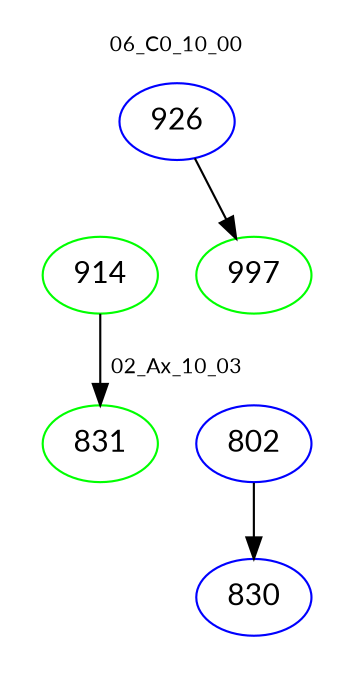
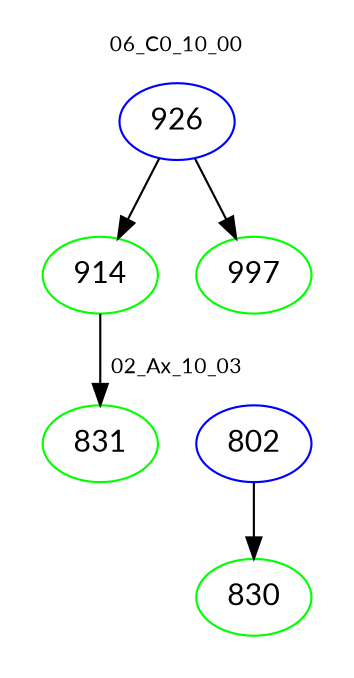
edge "926" -> "914": added
node "830": color blue -> green
